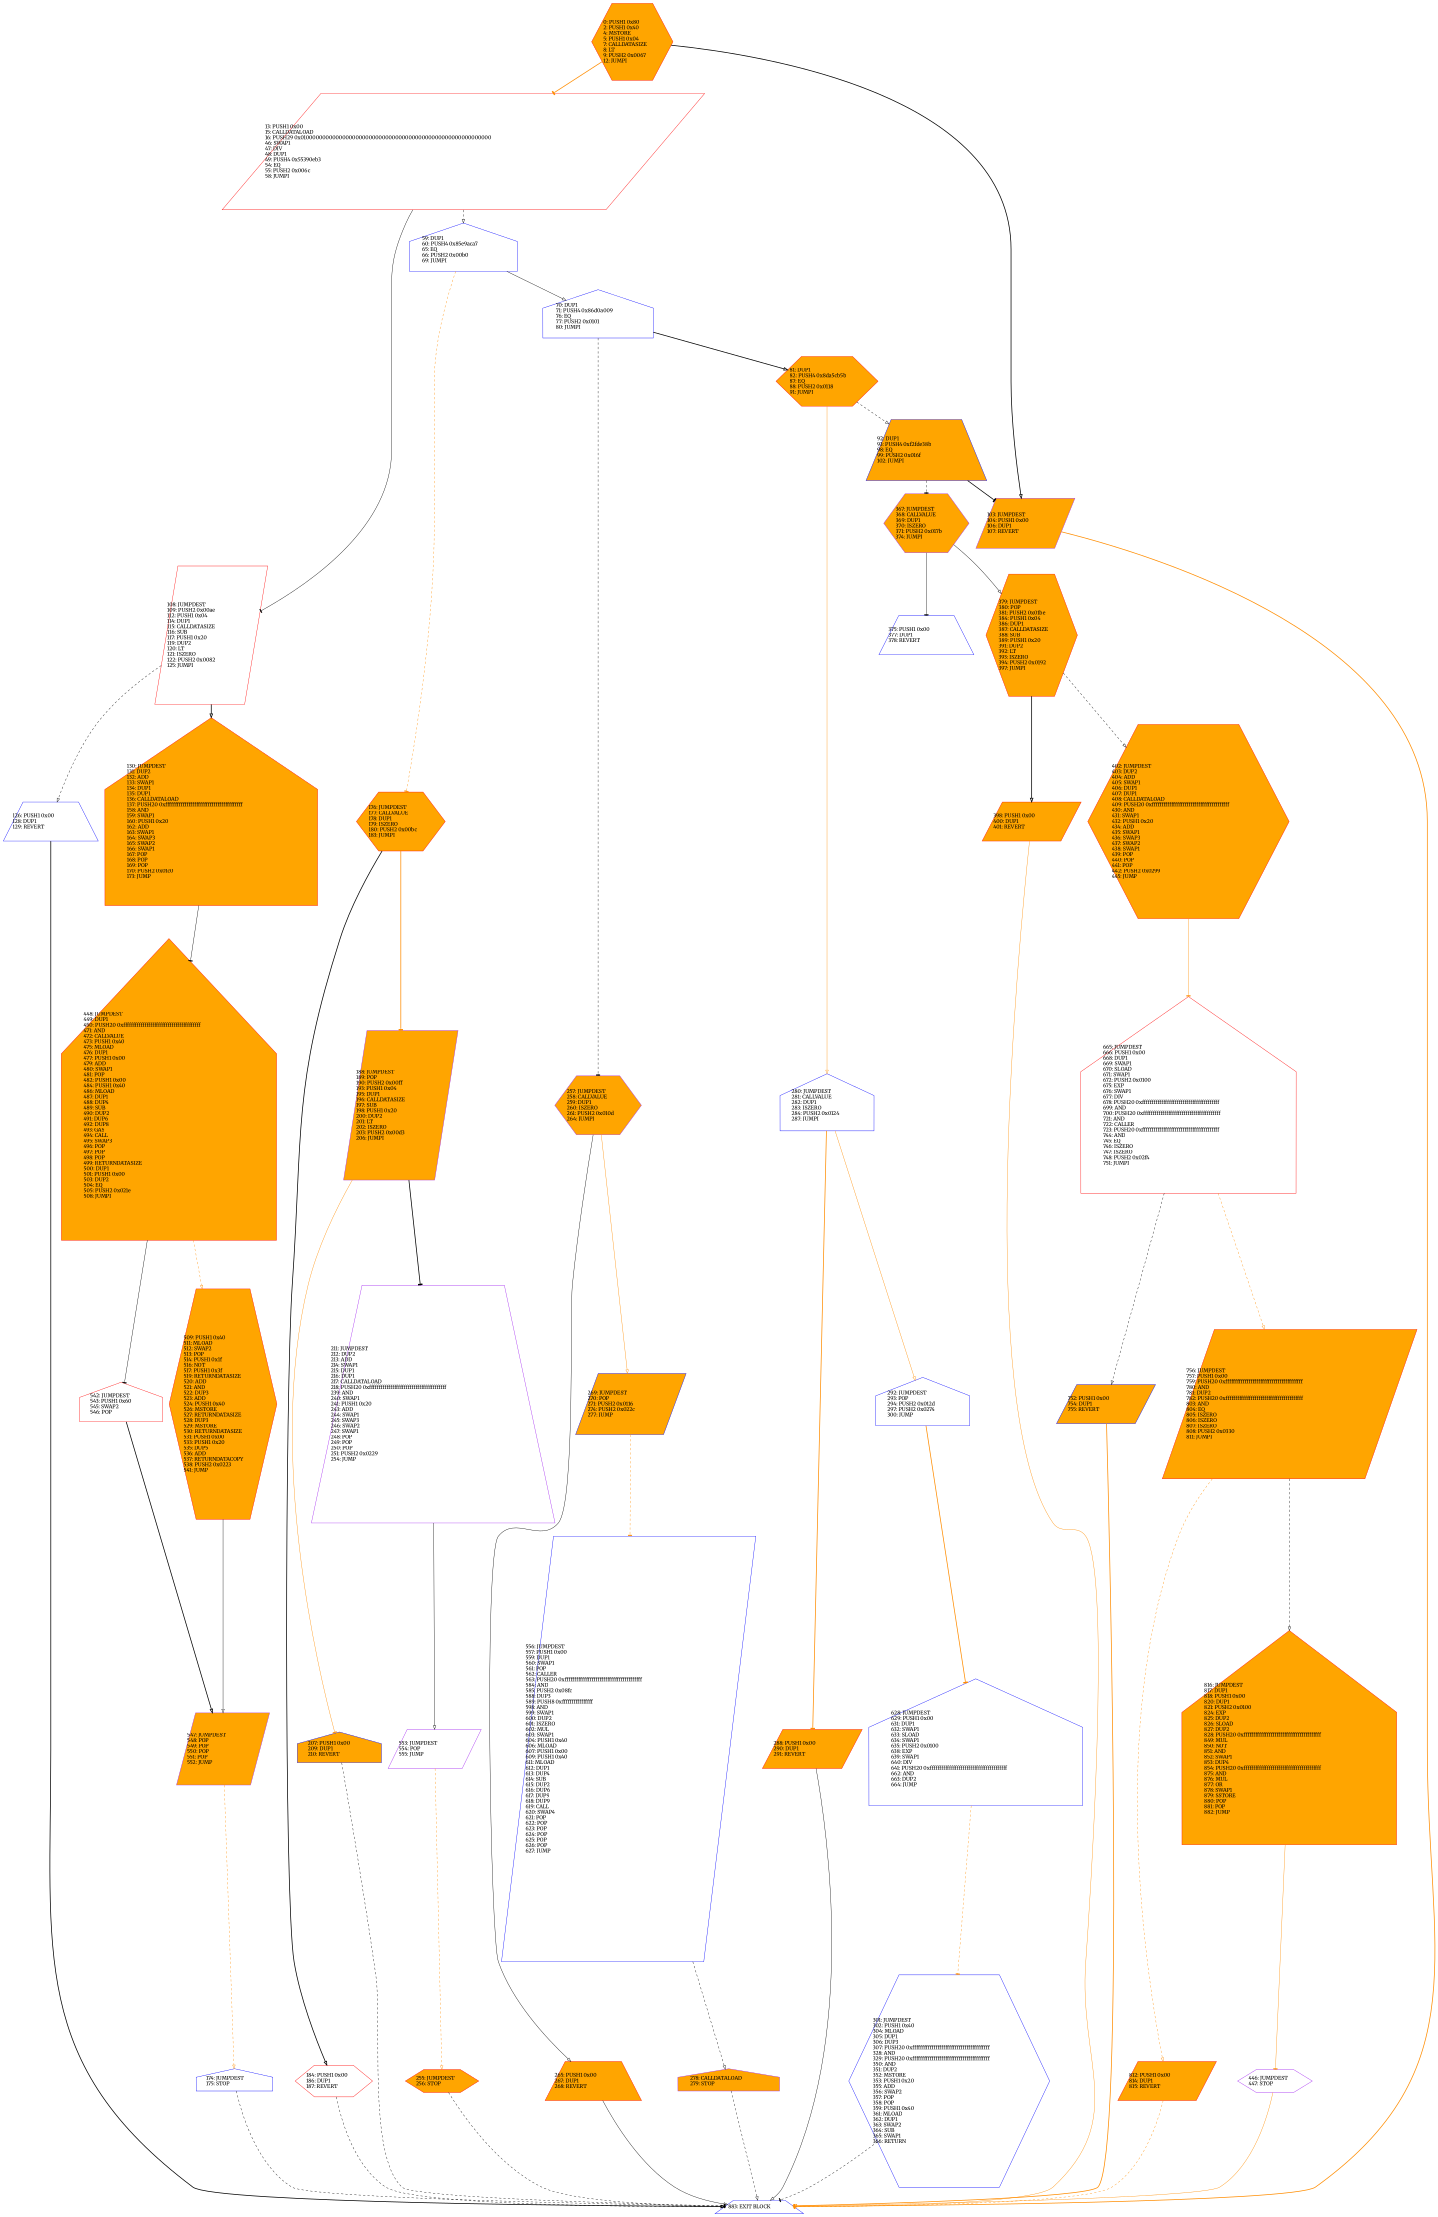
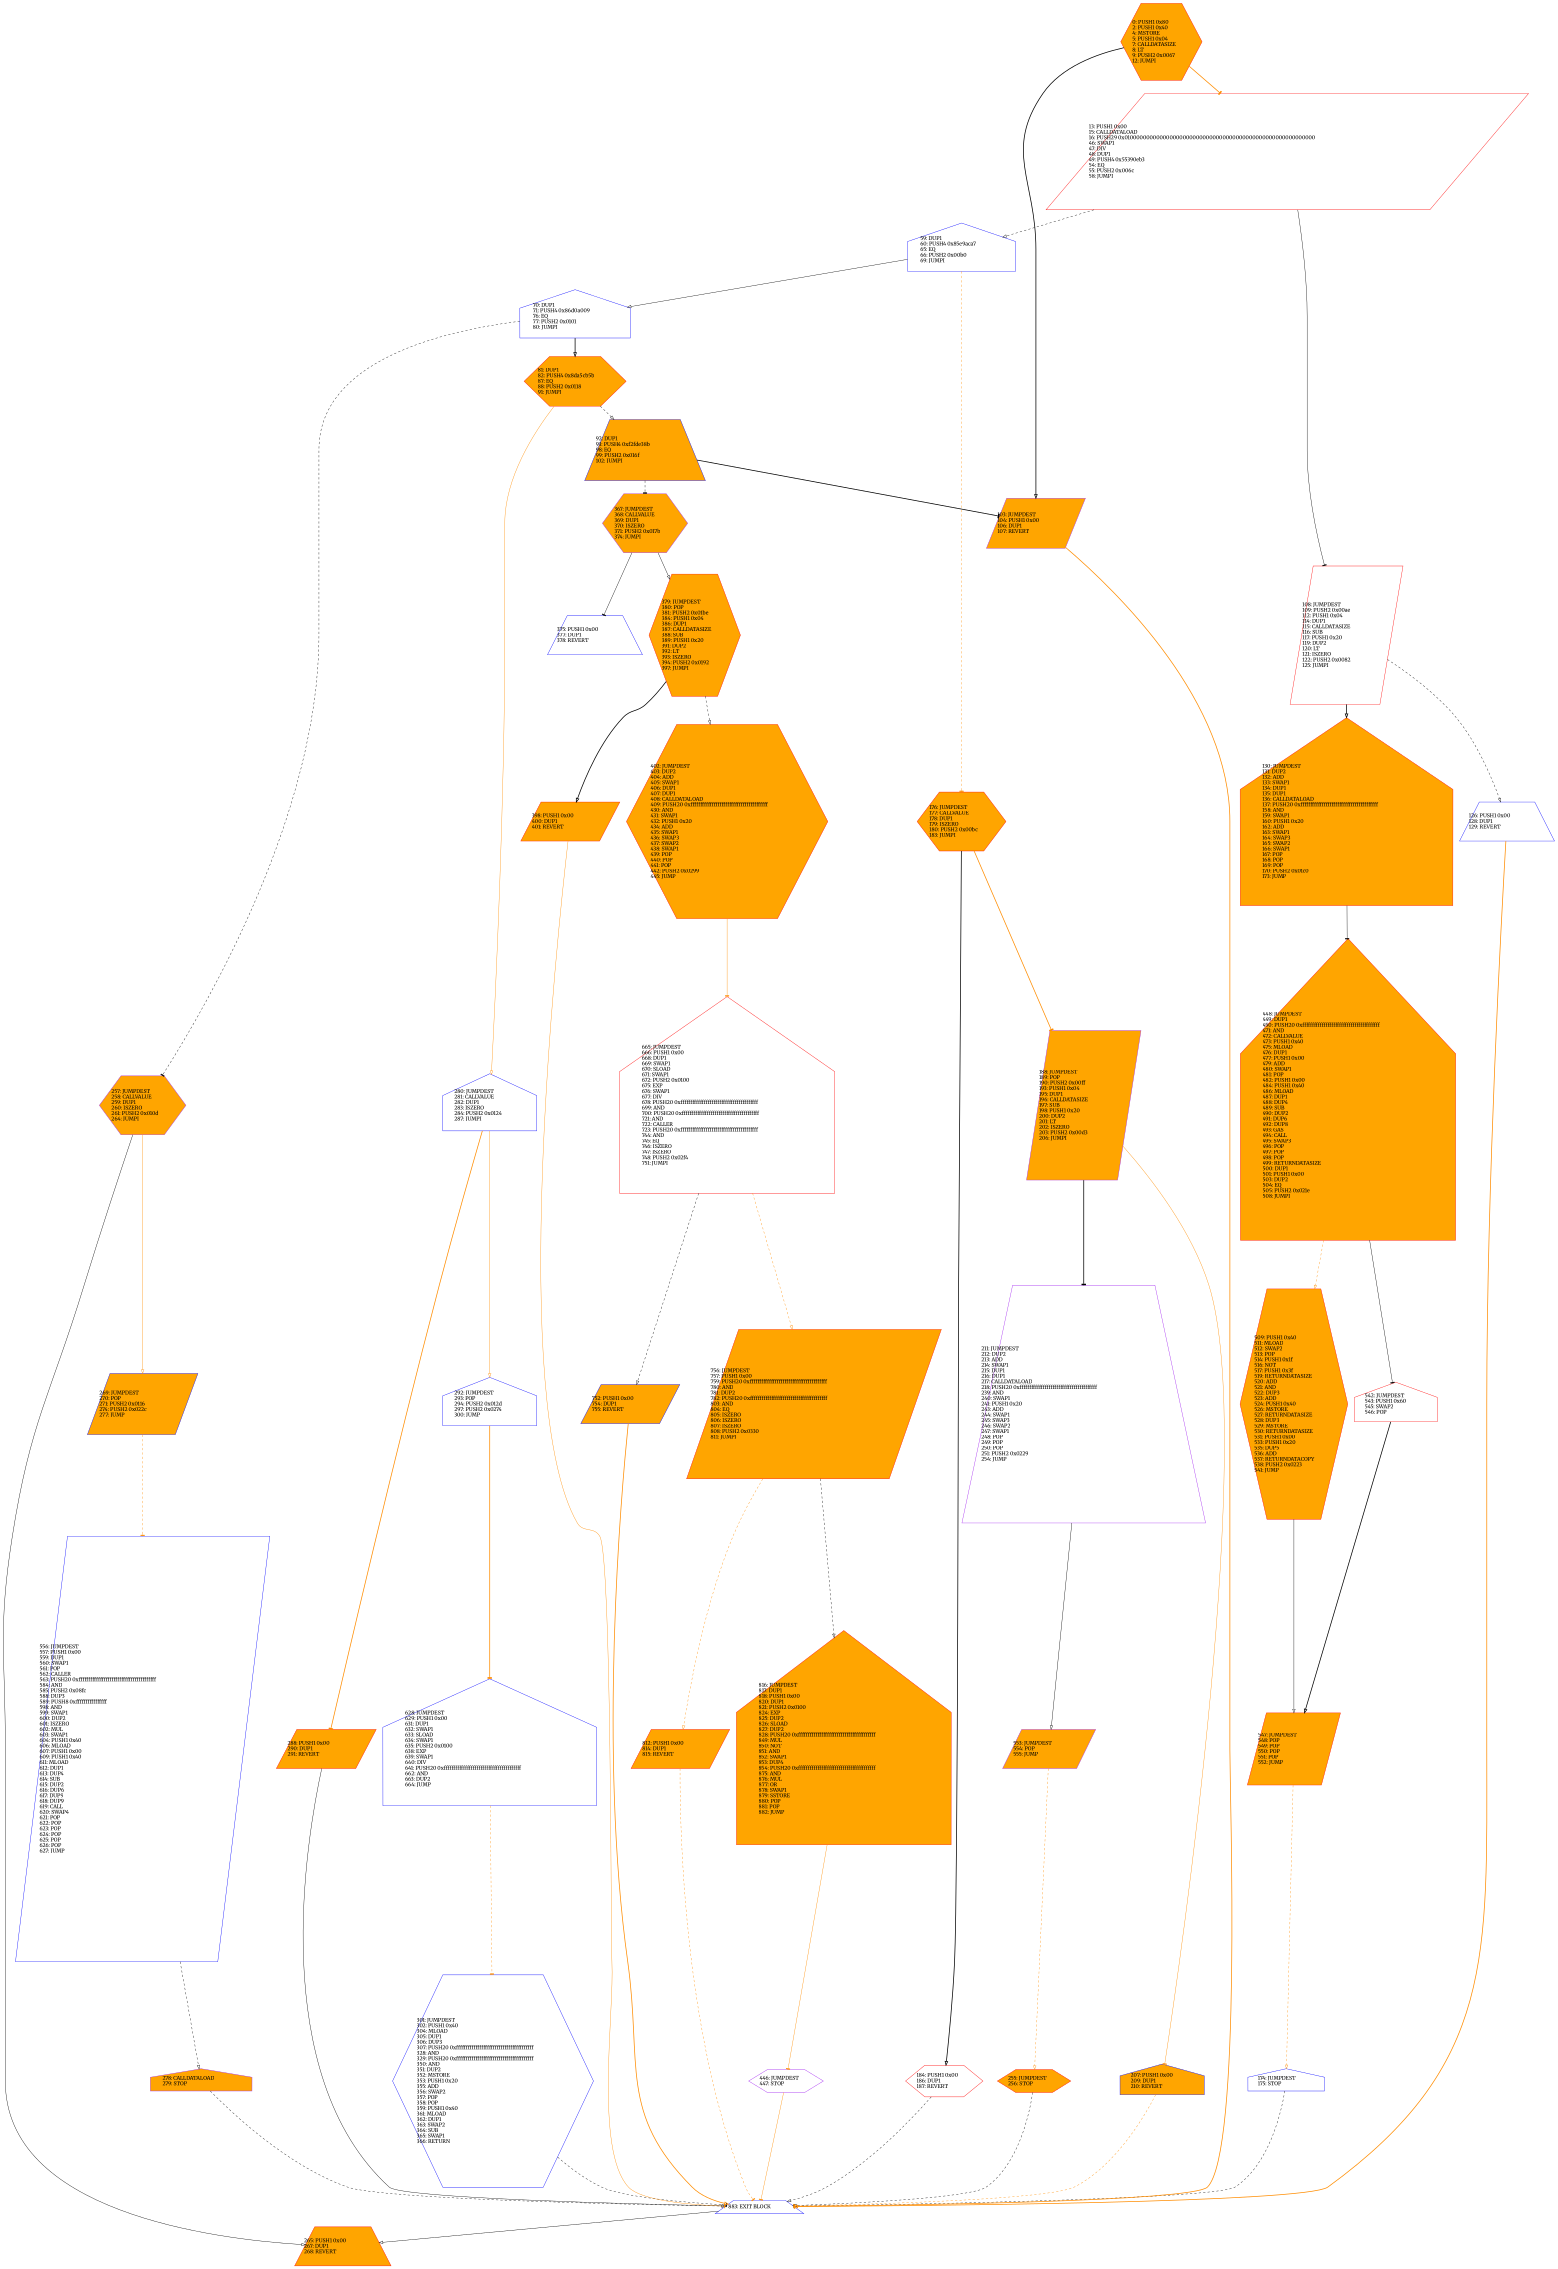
node "547: JUMPDEST 548: POP 549: POP 550: POP 551: POP 552: JUMP": color purple -> red
node "553: JUMPDEST 554: POP 555: JUMP": fillcolor white -> orange
edge "126: PUSH1 0x00 128: DUP1 129: REVERT" -> "883: EXIT BLOCK": color black -> darkorange
edge "207: PUSH1 0x00 209: DUP1 210: REVERT" -> "883: EXIT BLOCK": color black -> darkorange
edge "265: PUSH1 0x00 267: DUP1 268: REVERT" -> "883: EXIT BLOCK": reversed
